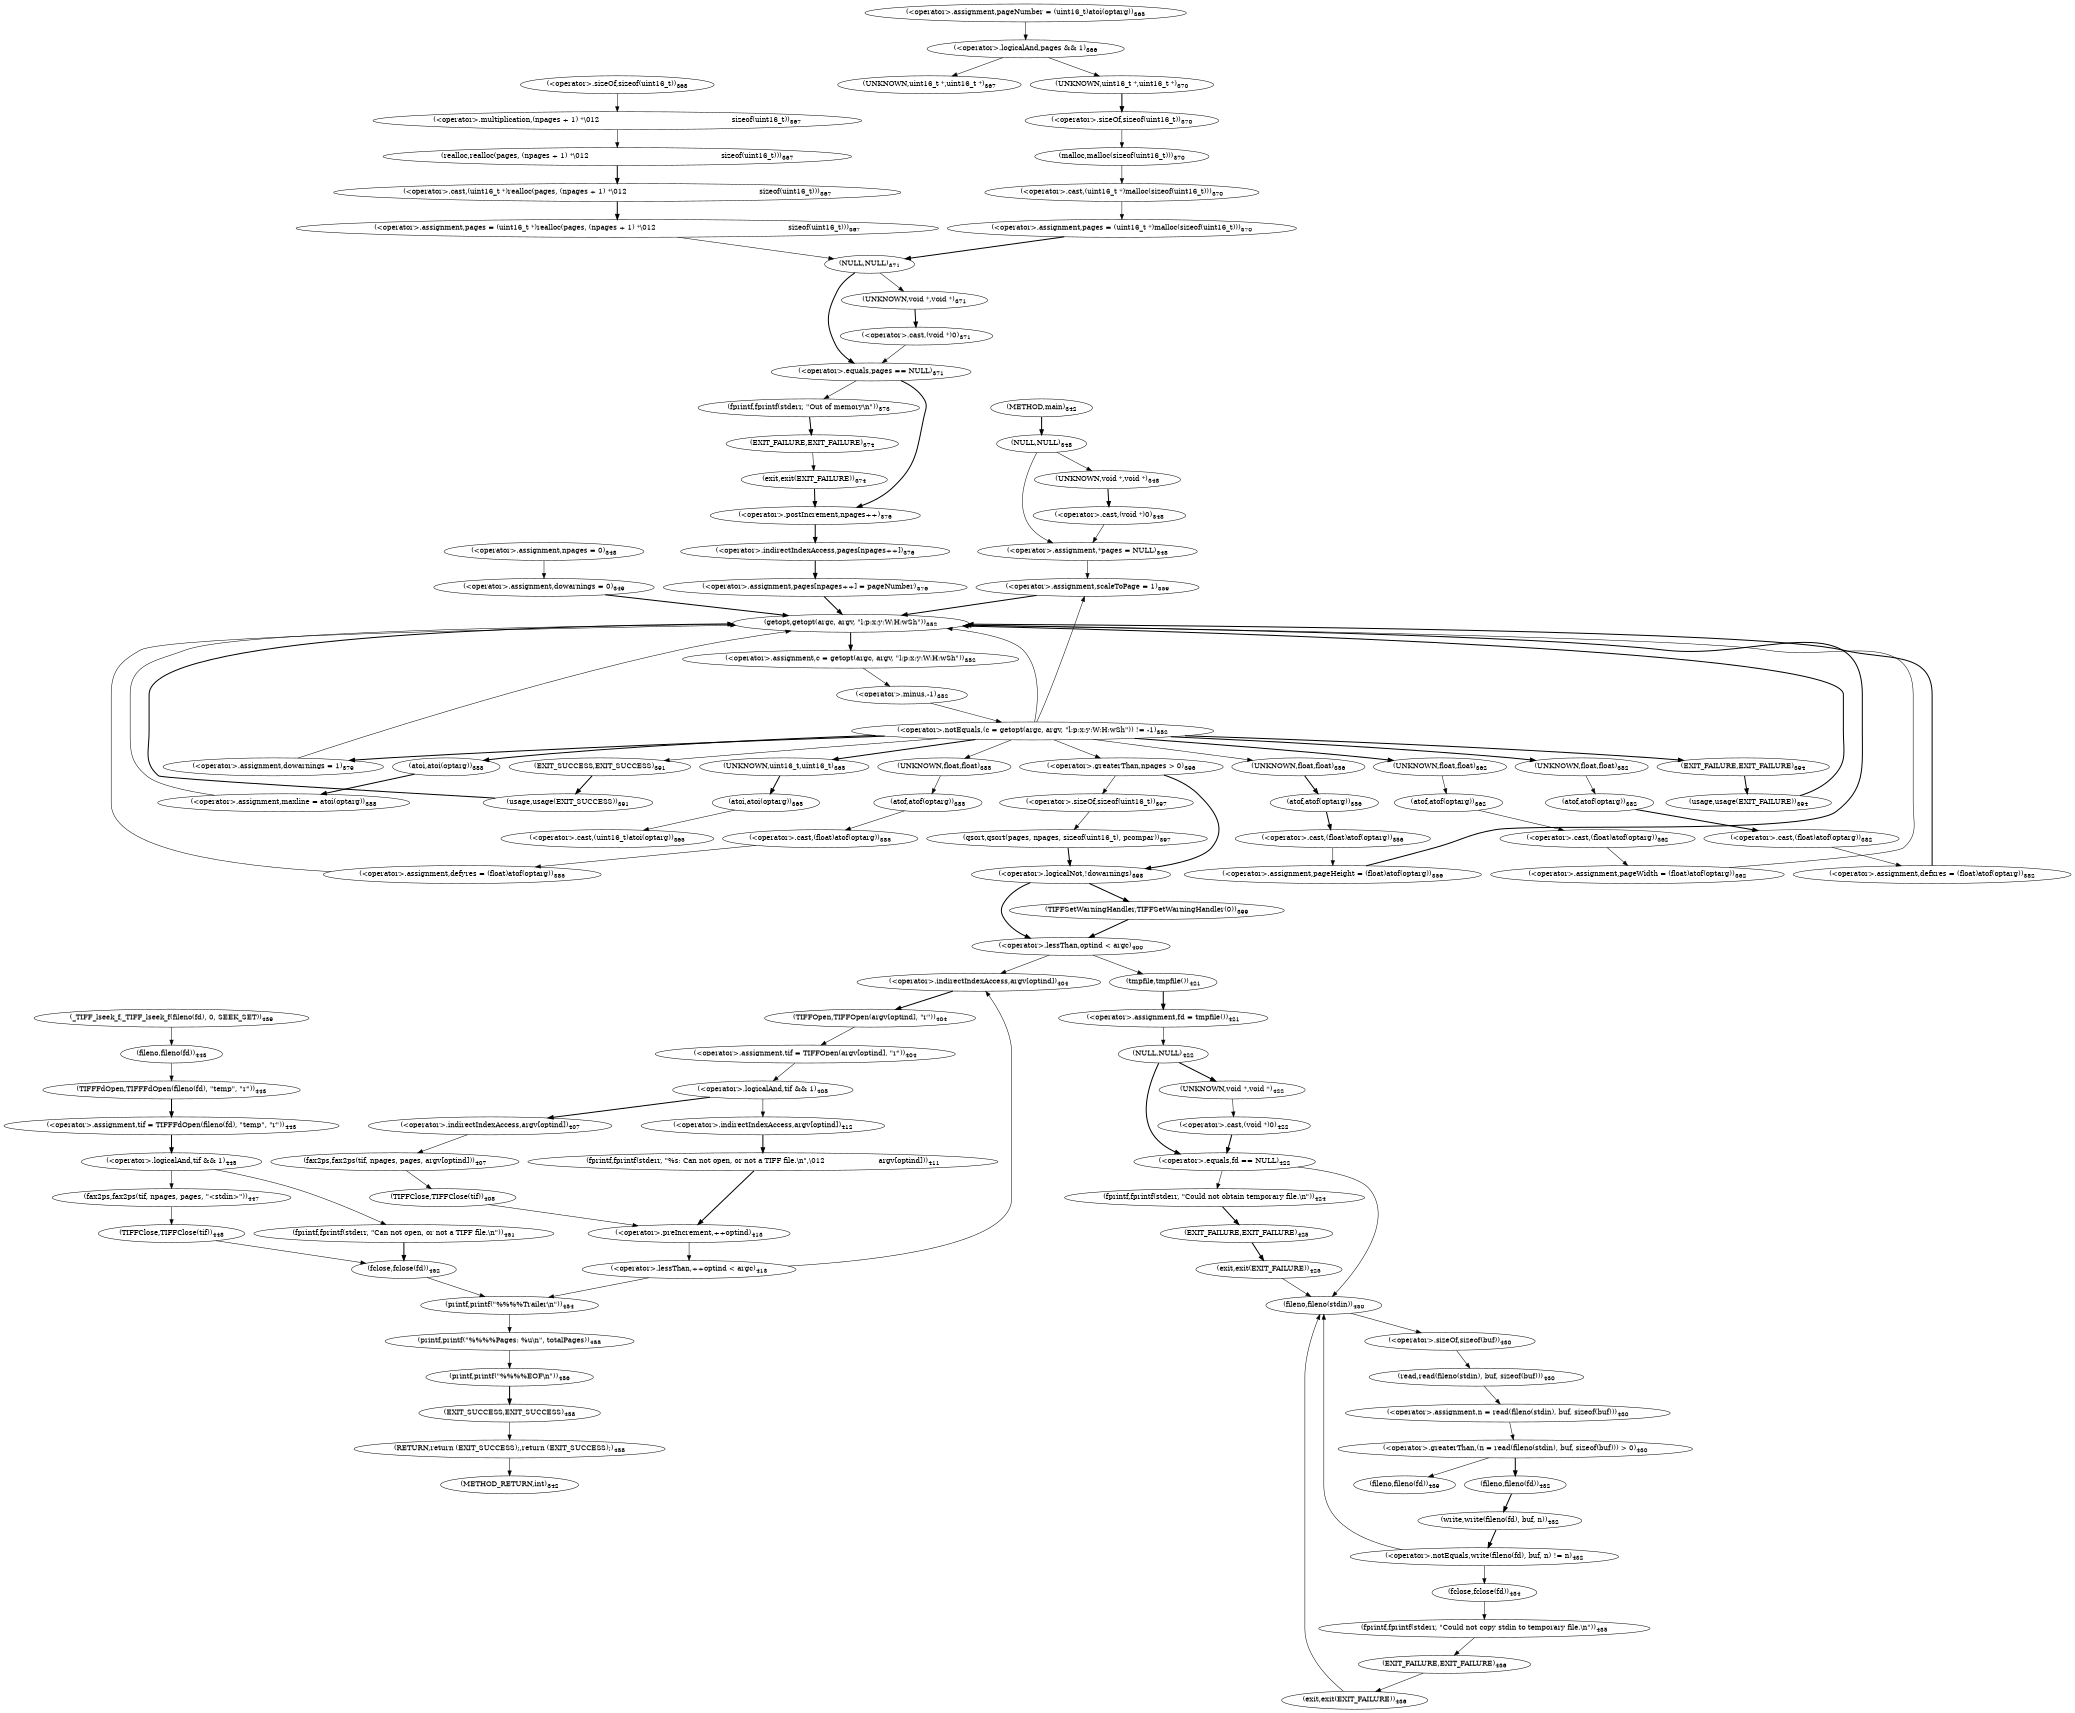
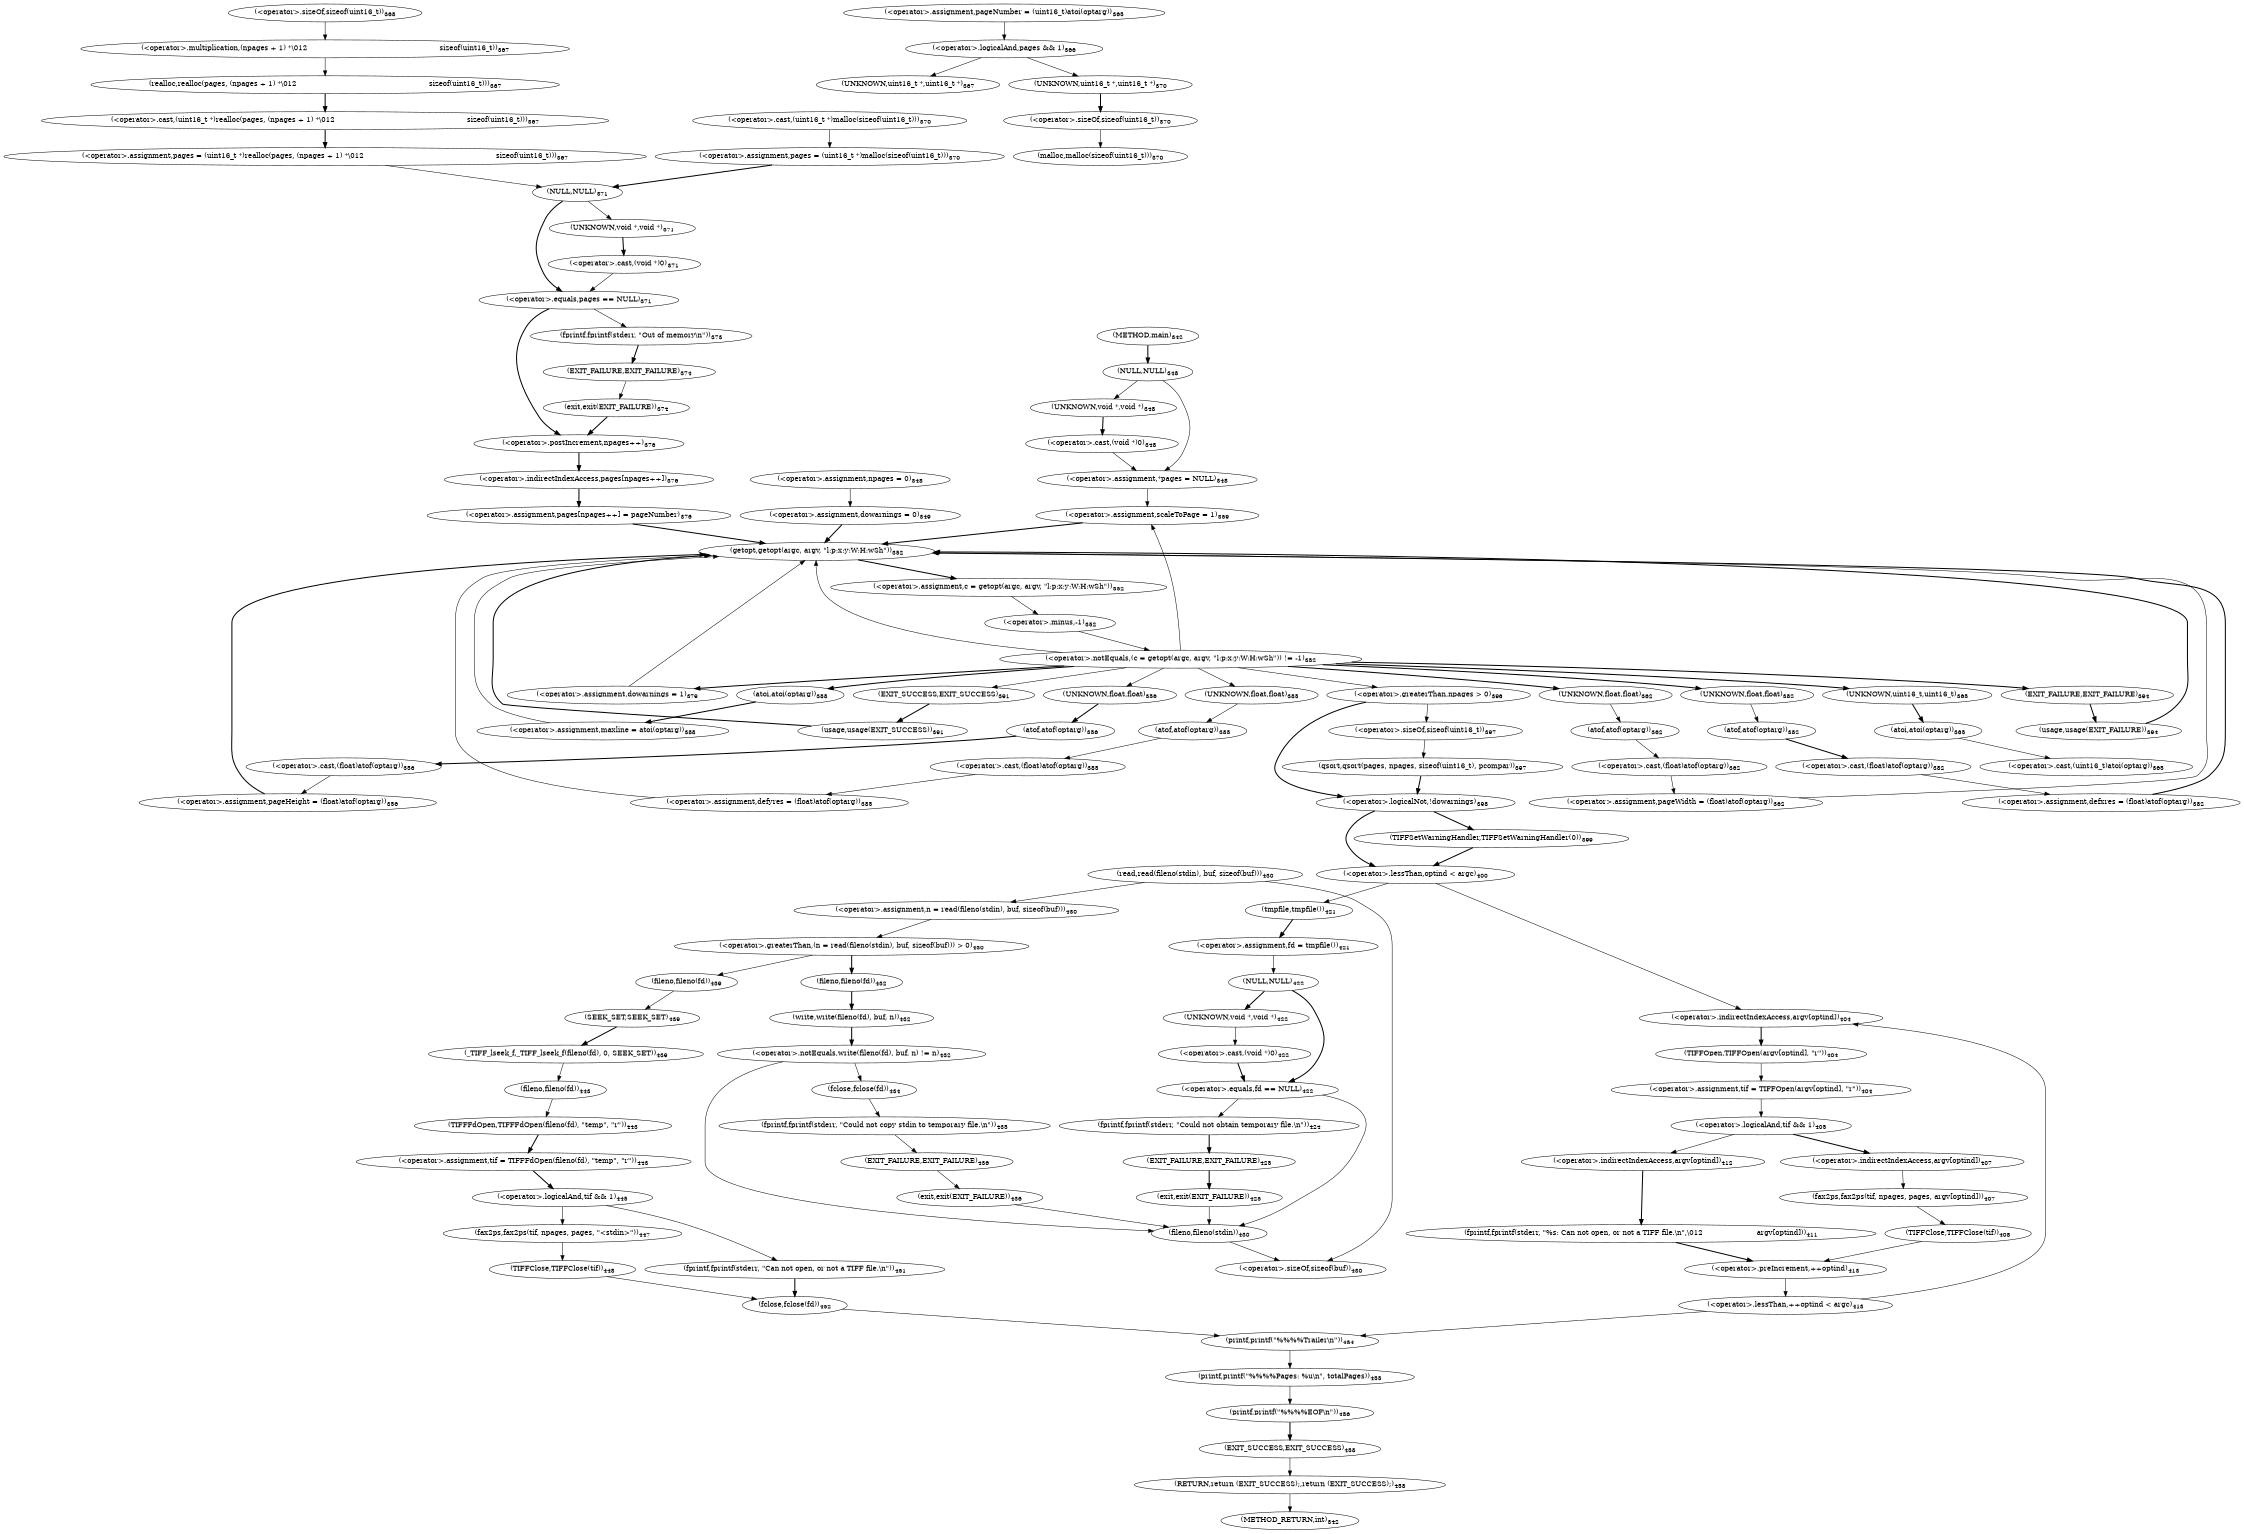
edge "(malloc,malloc(sizeof(uint16_t)))" -> "(<operator>.cast,(uint16_t *)malloc(sizeof(uint16_t)))": removed
node "(SEEK_SET,SEEK_SET)": added
edge "(<operator>.sizeOf,sizeof(buf))" -> "(read,read(fileno(stdin), buf, sizeof(buf)))": reversed
